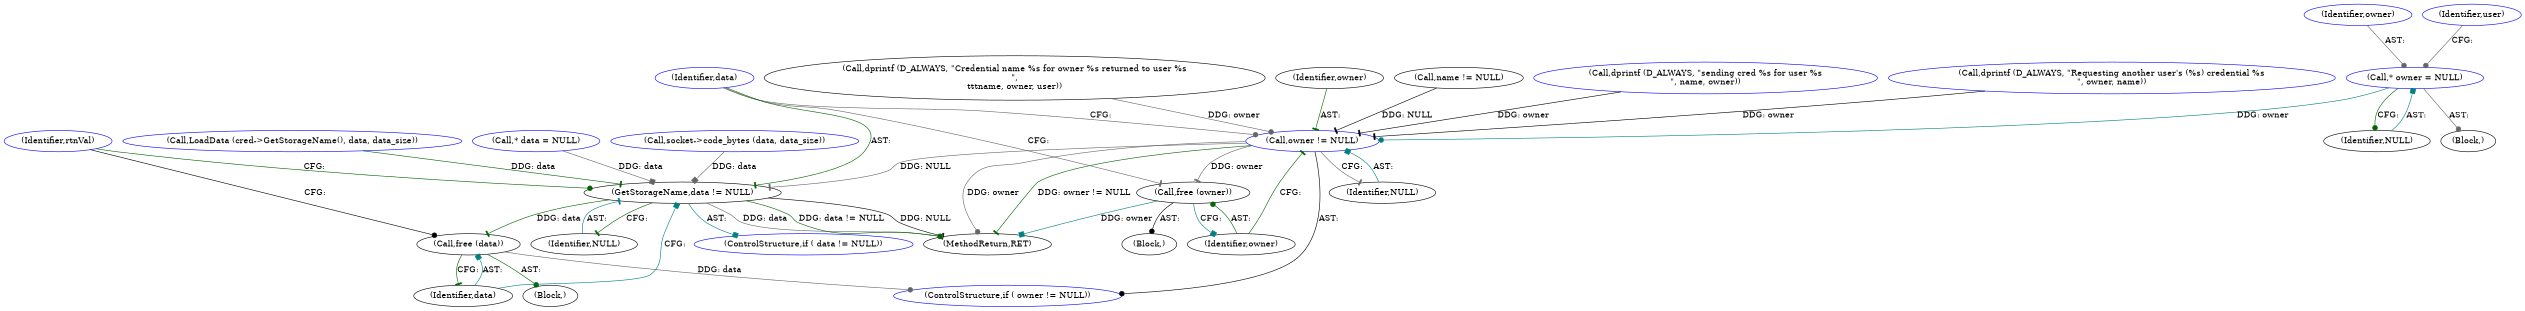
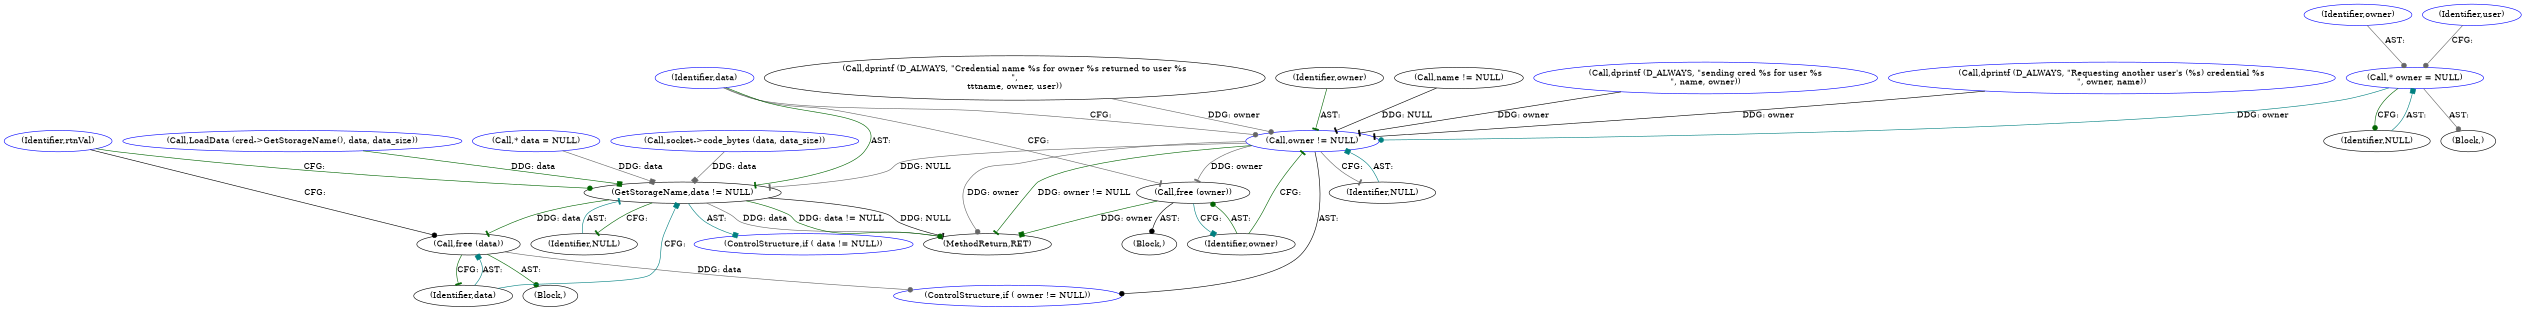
edge "(Call,LoadData (cred->GetStorageName(), data, data_size))" -> "(GetStorageName,data != NULL)": arrowhead tee -> box
edge "(Call,free (owner))" -> "(MethodReturn,RET)": color teal -> darkgreen
